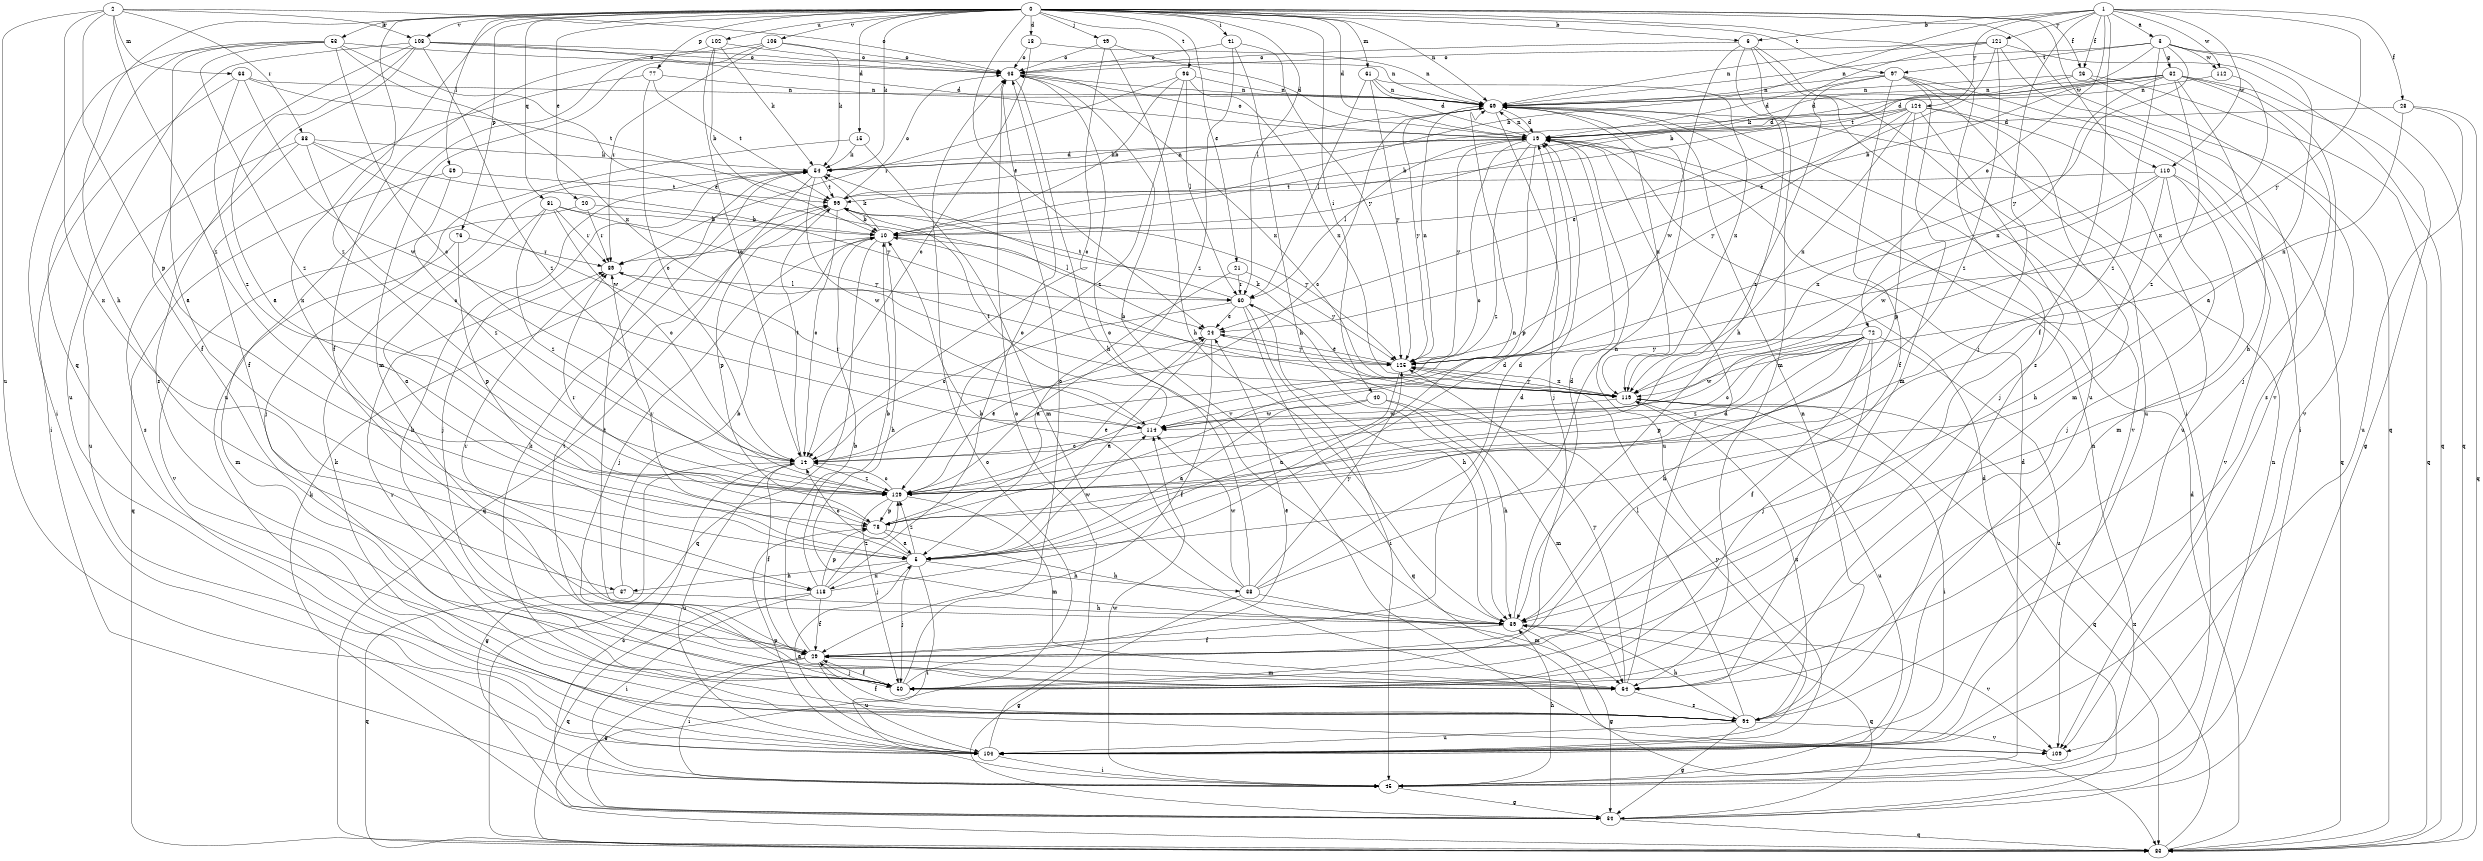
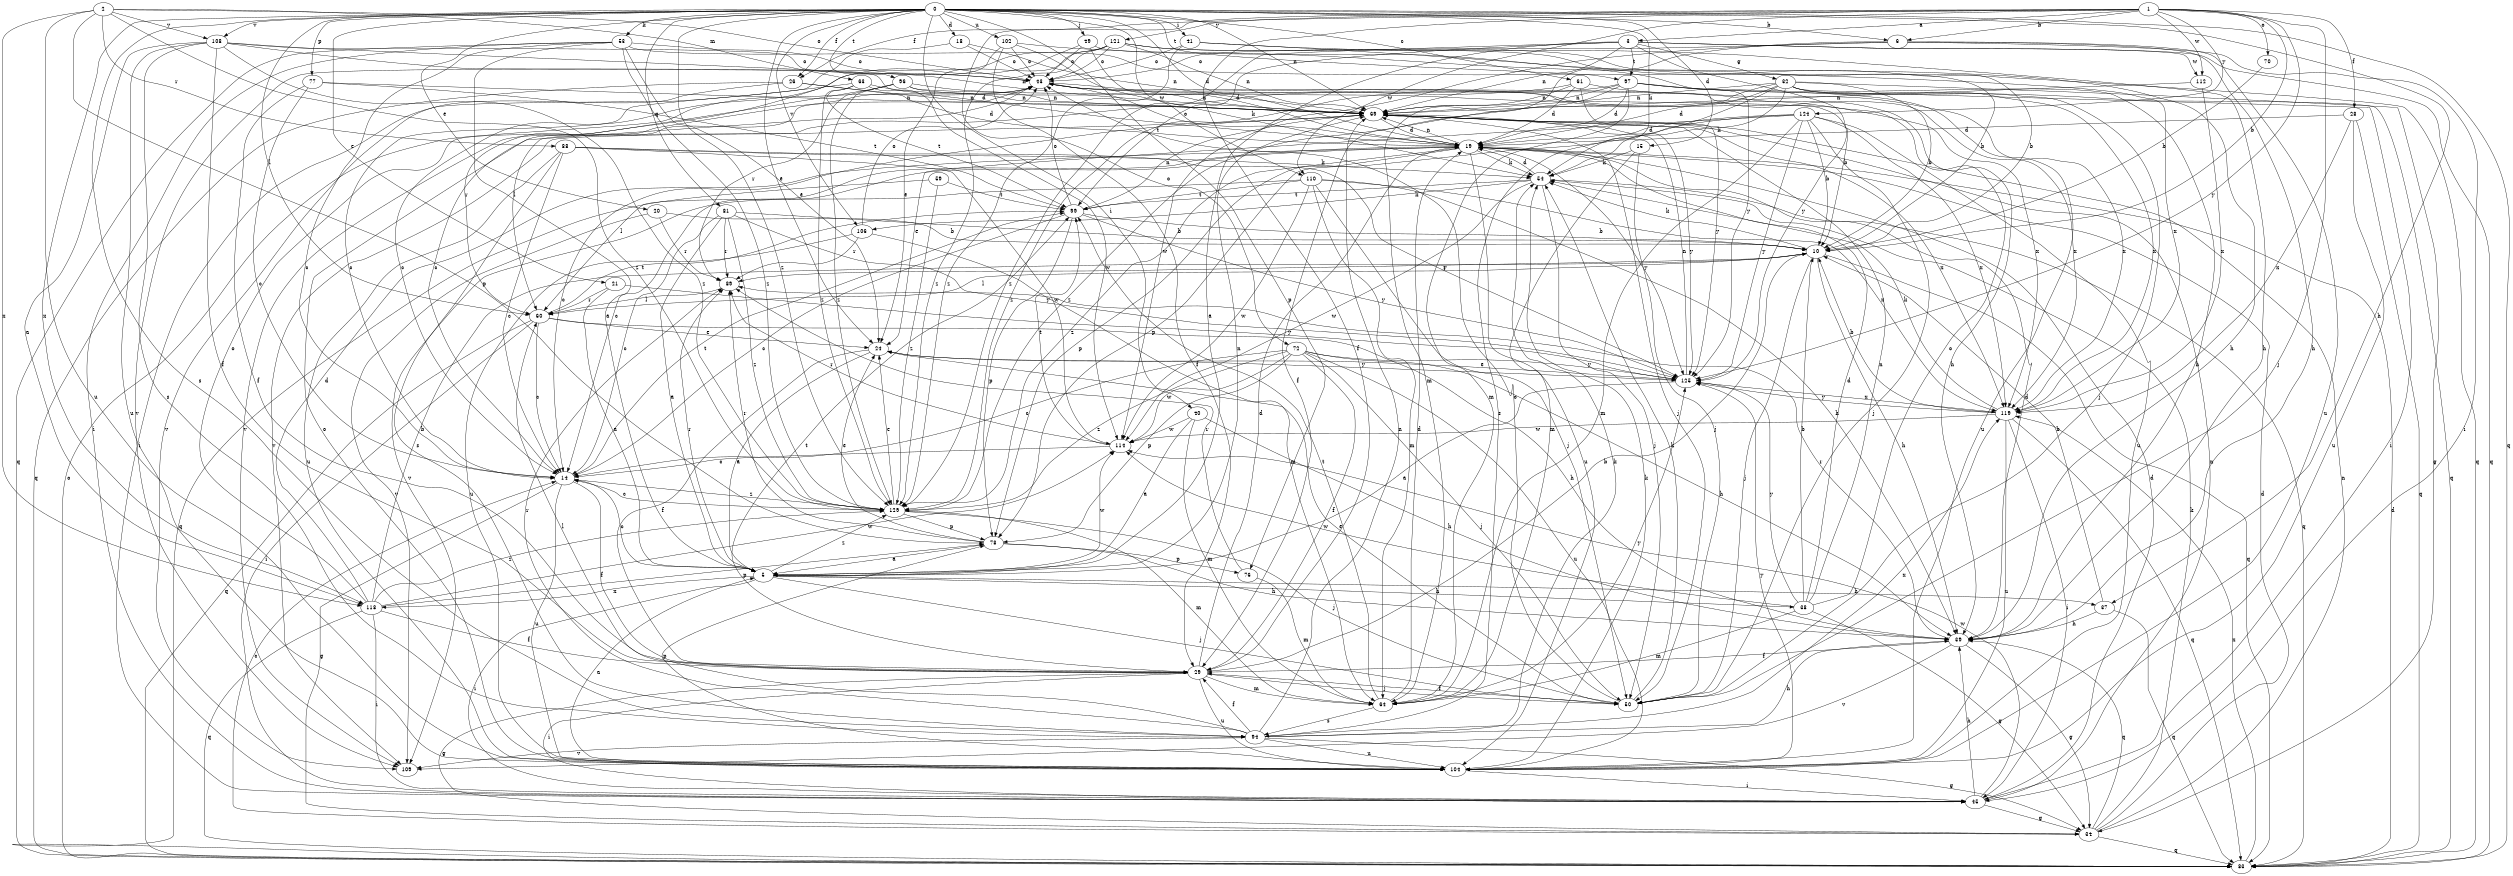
edge "0" -> "59": removed, label "l"
edge "0" -> "61": label "m" -> "c"
node "70": added
edge "106" -> "54": reversed
edge "96" -> "60": label "l" -> "r"
edge "108" -> "5": now "108" -> "118"
edge "76" -> "78": reversed
edge "53" -> "50": now "53" -> "83"
edge "118" -> "114": added, label "w"
